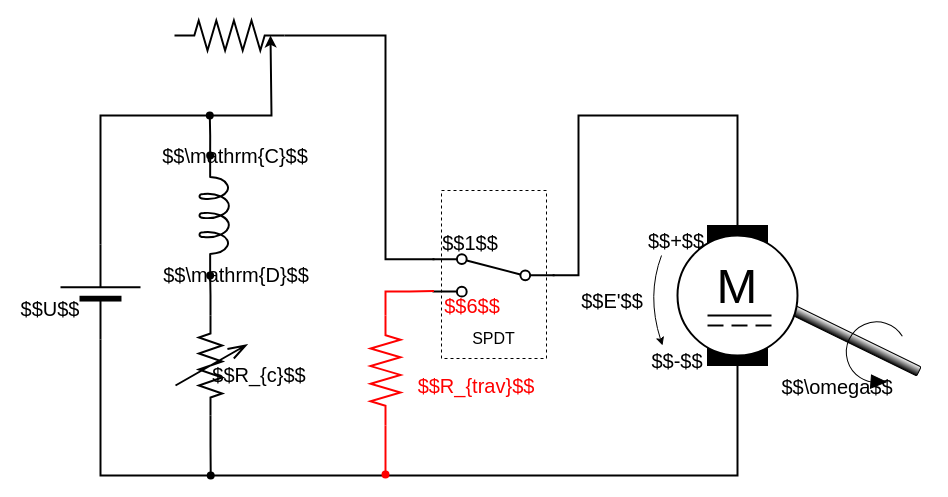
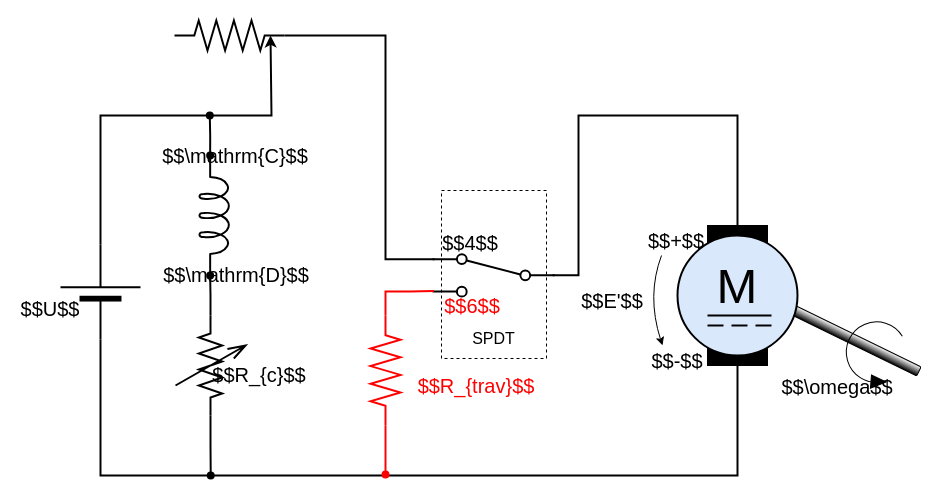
node "$$1$$": label "$$1$$" -> "$$4$$"
node "M": fillcolor #ffffff -> #dae8fc
